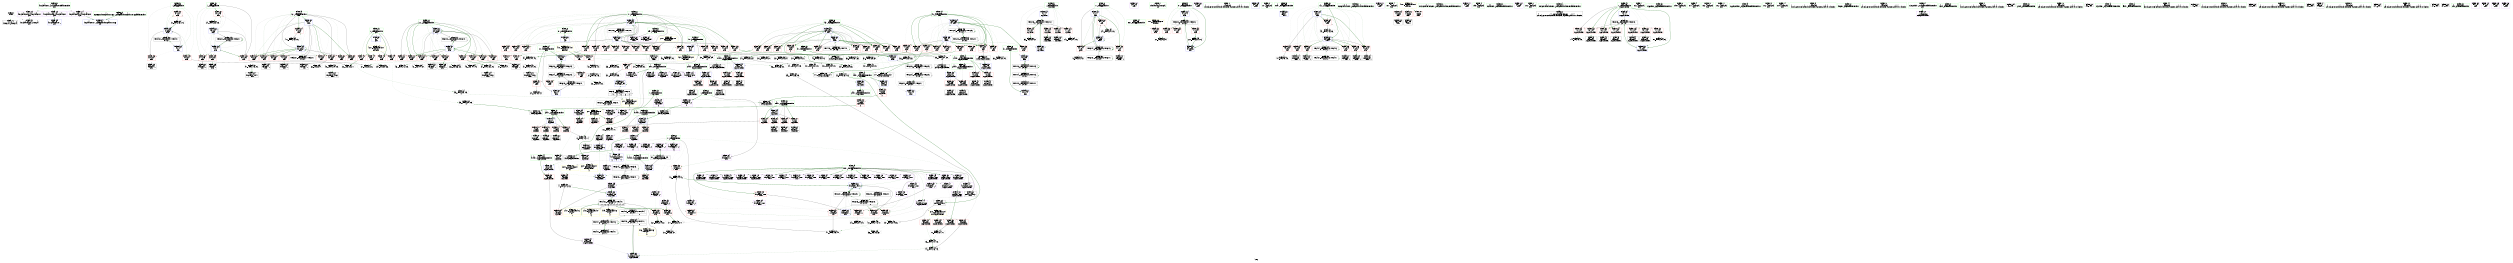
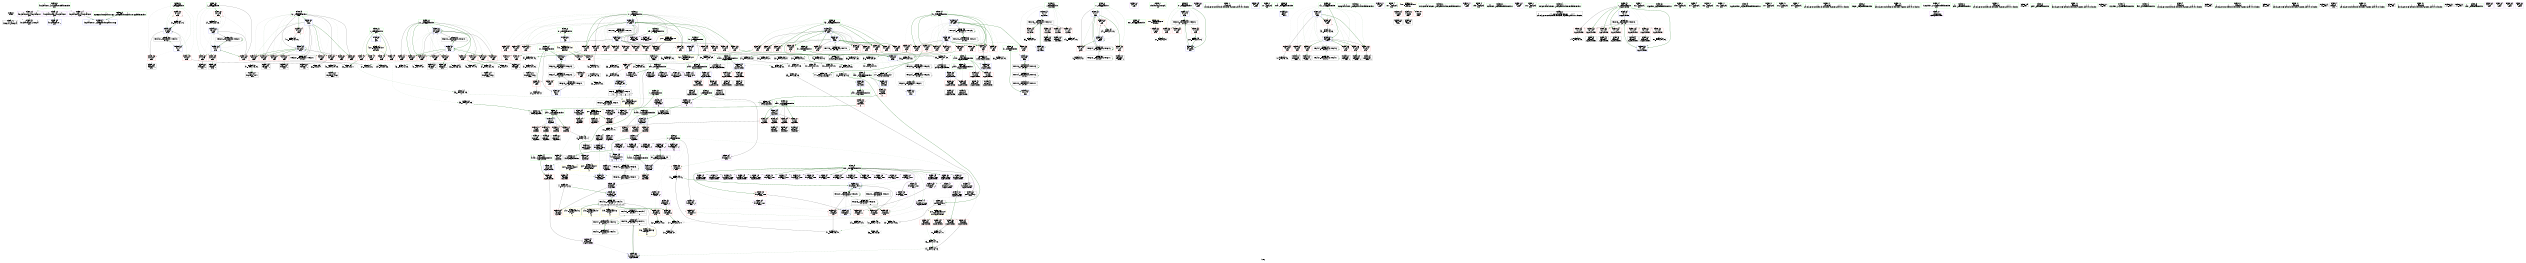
node "NodeID: 12": added
